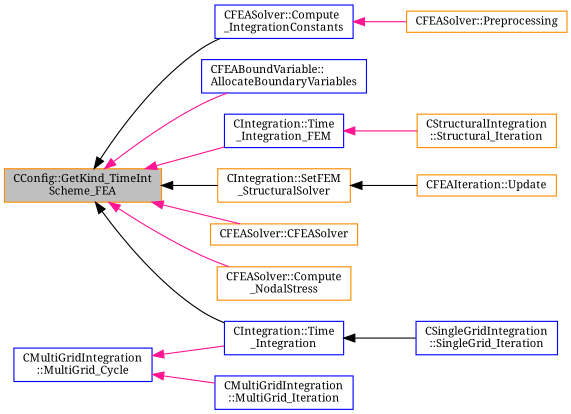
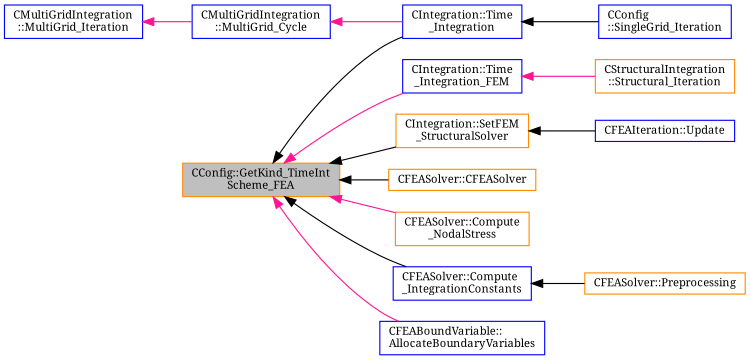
edge "CFEASolver::Preprocessing" -> "CFEASolver::Compute _IntegrationConstants": color deeppink -> black
node "CFEAIteration::Update": color darkorange -> blue
edge "CFEASolver::CFEASolver" -> "CConfig::GetKind_TimeInt Scheme_FEA": color deeppink -> black
node "CSingleGridIntegration ::SingleGrid_Iteration": label "CSingleGridIntegration ::SingleGrid_Iteration" -> "CConfig ::SingleGrid_Iteration"
edge "CMultiGridIntegration ::MultiGrid_Iteration" -> "CMultiGridIntegration ::MultiGrid_Cycle": reversed
